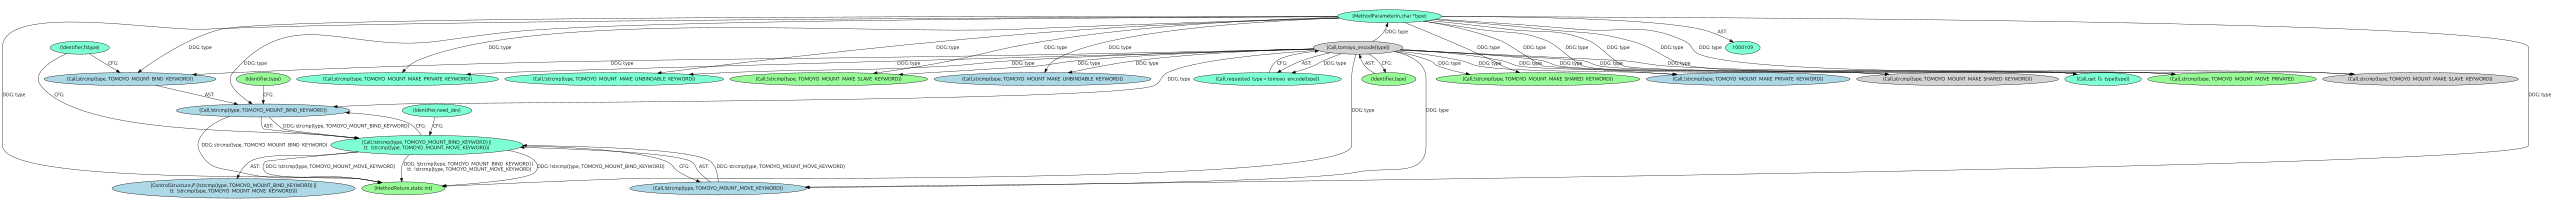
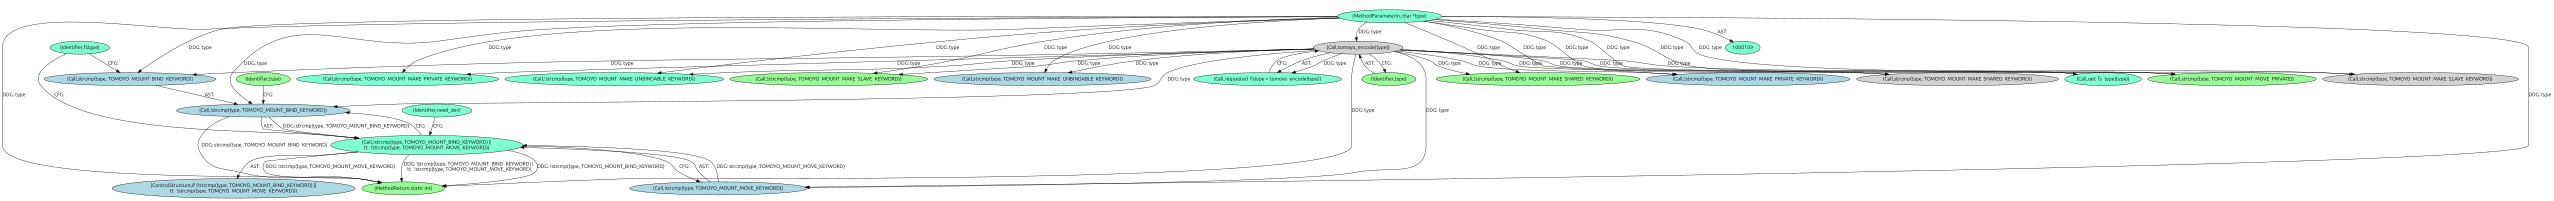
edge "(Call,tomoyo_encode(type))" -> "(MethodParameterIn,char *type)": reversed
node "(Call,requested_type = tomoyo_encode(type))": label "(Call,requested_type = tomoyo_encode(type))" -> "(Call,requested_fstype = tomoyo_encode(type))"
